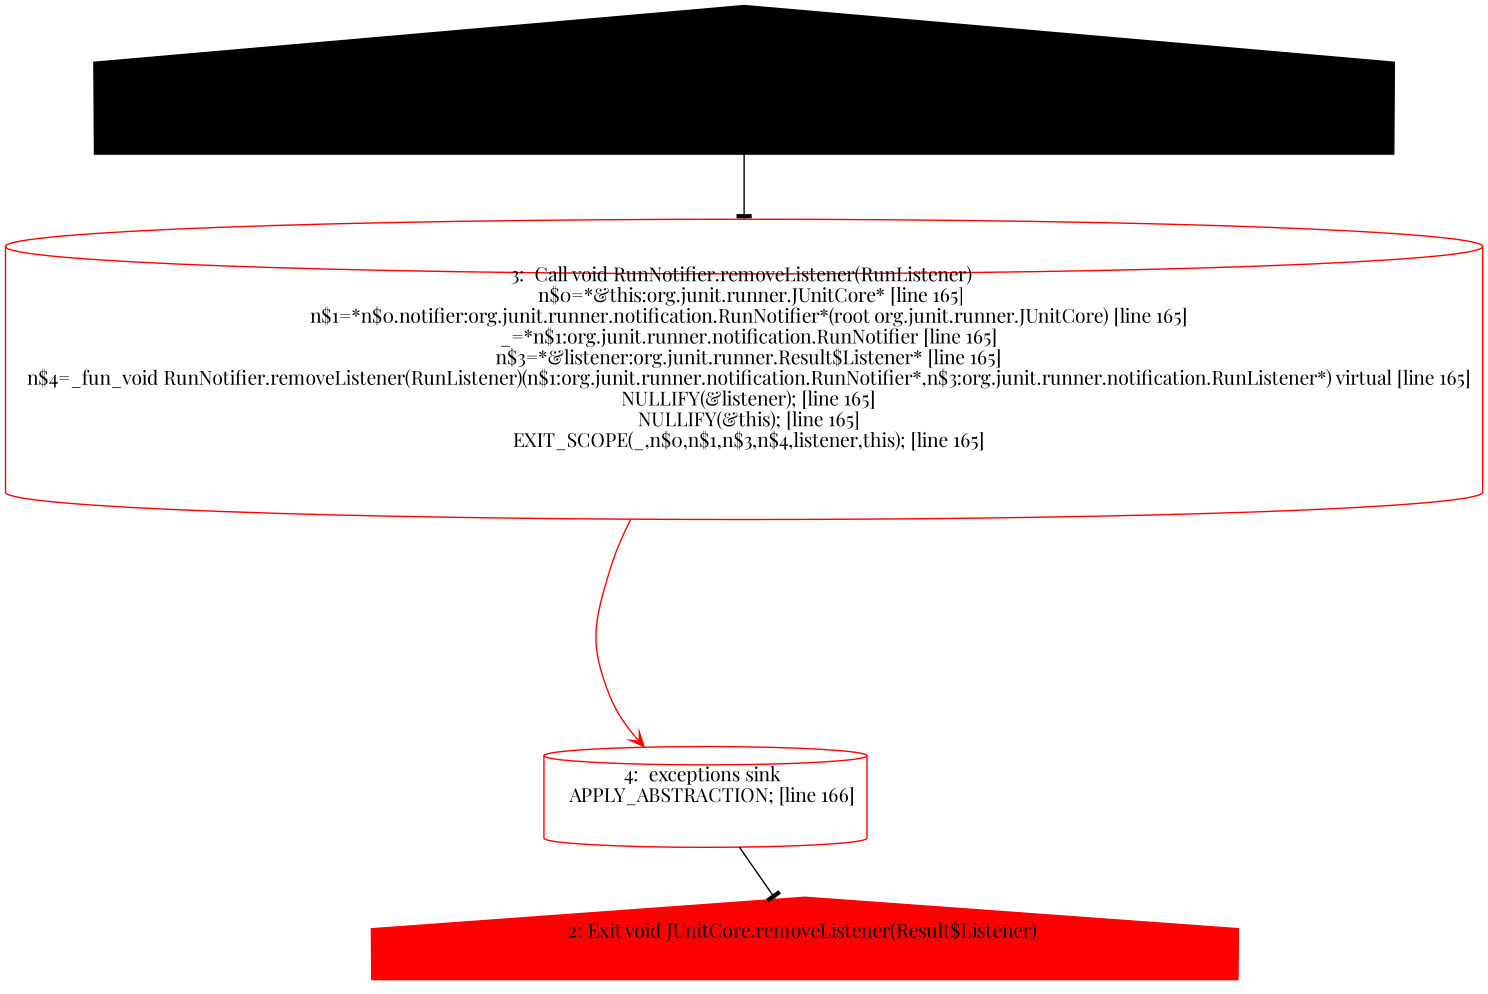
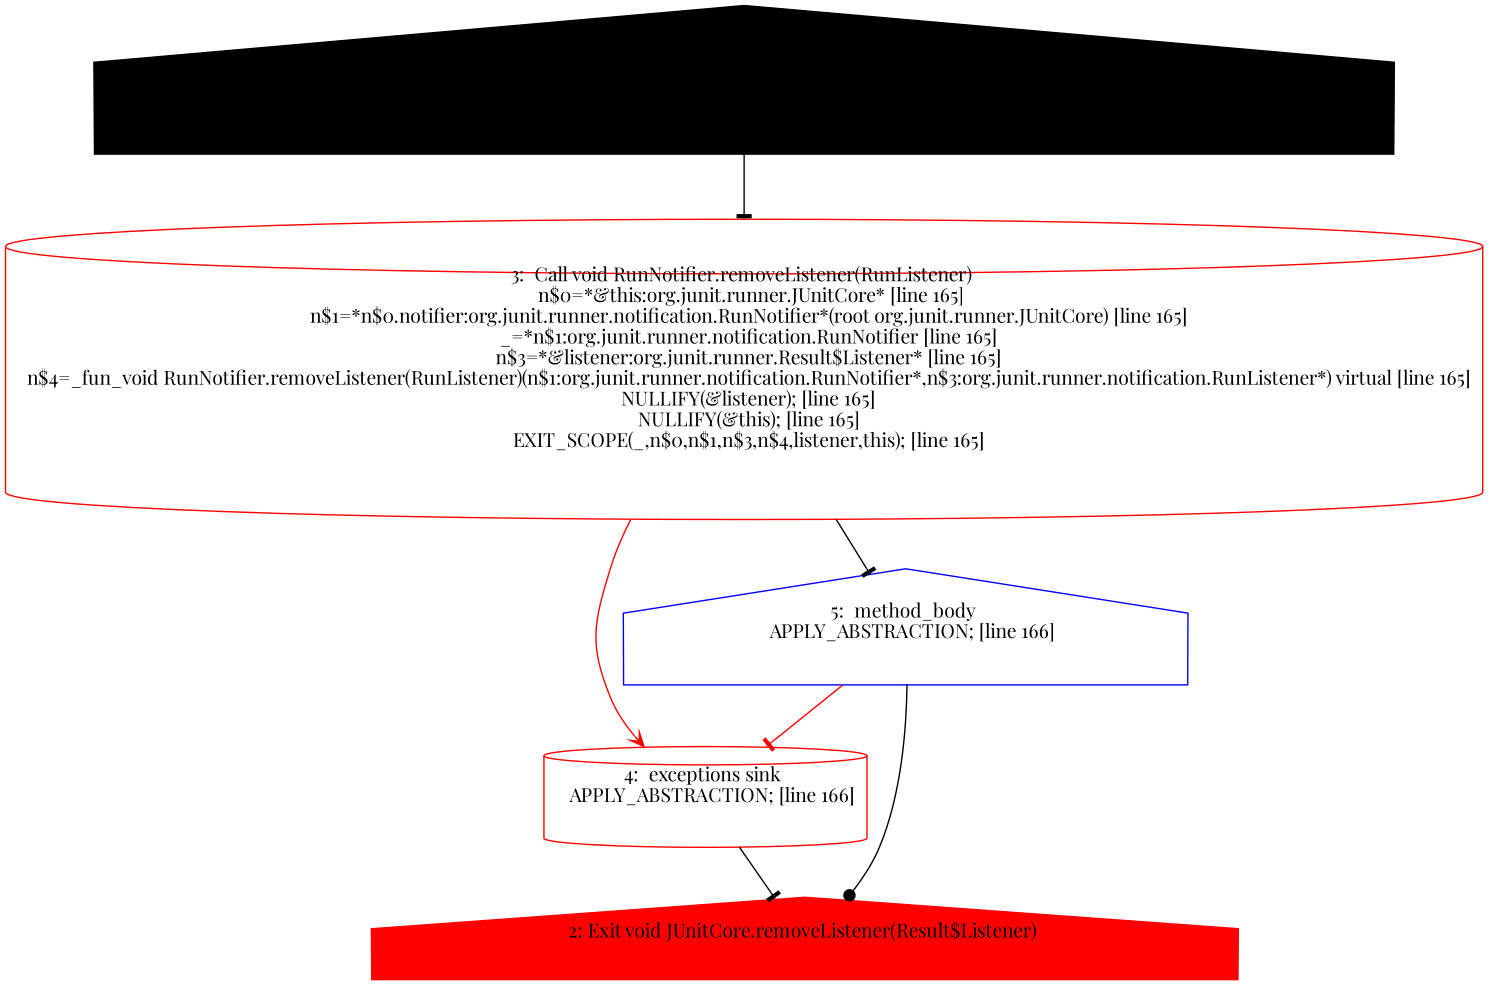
node "5:  method_body APPLY_ABSTRACTION; [line 166]": added
